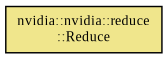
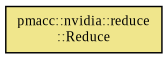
node "nvidia::nvidia::reduce ::Reduce": label "nvidia::nvidia::reduce ::Reduce" -> "pmacc::nvidia::reduce ::Reduce"
